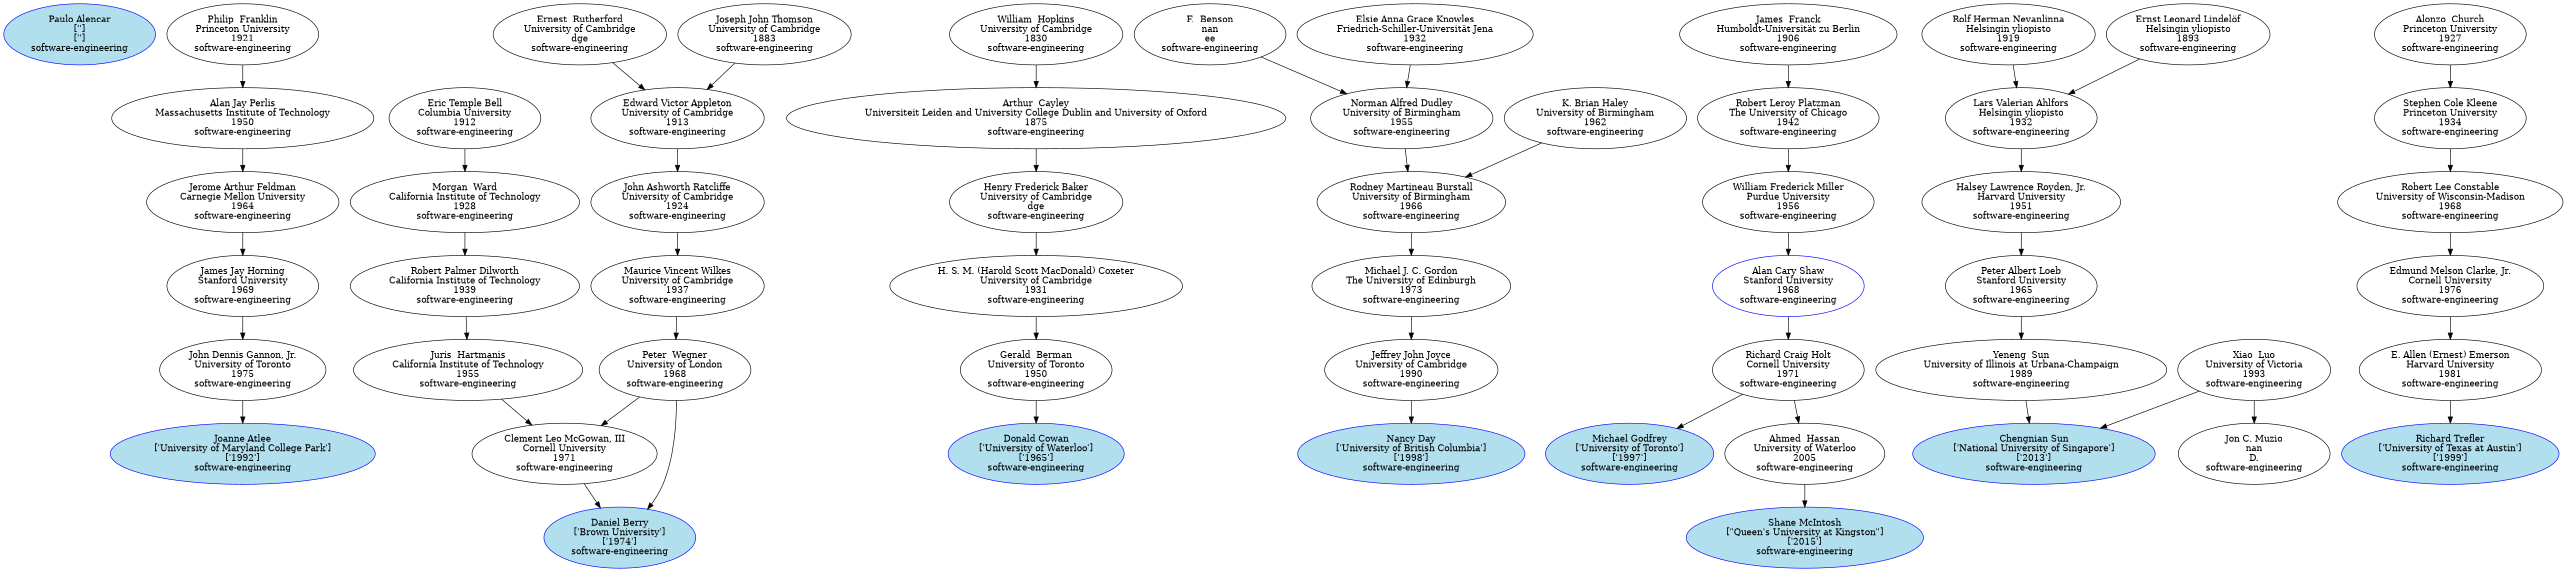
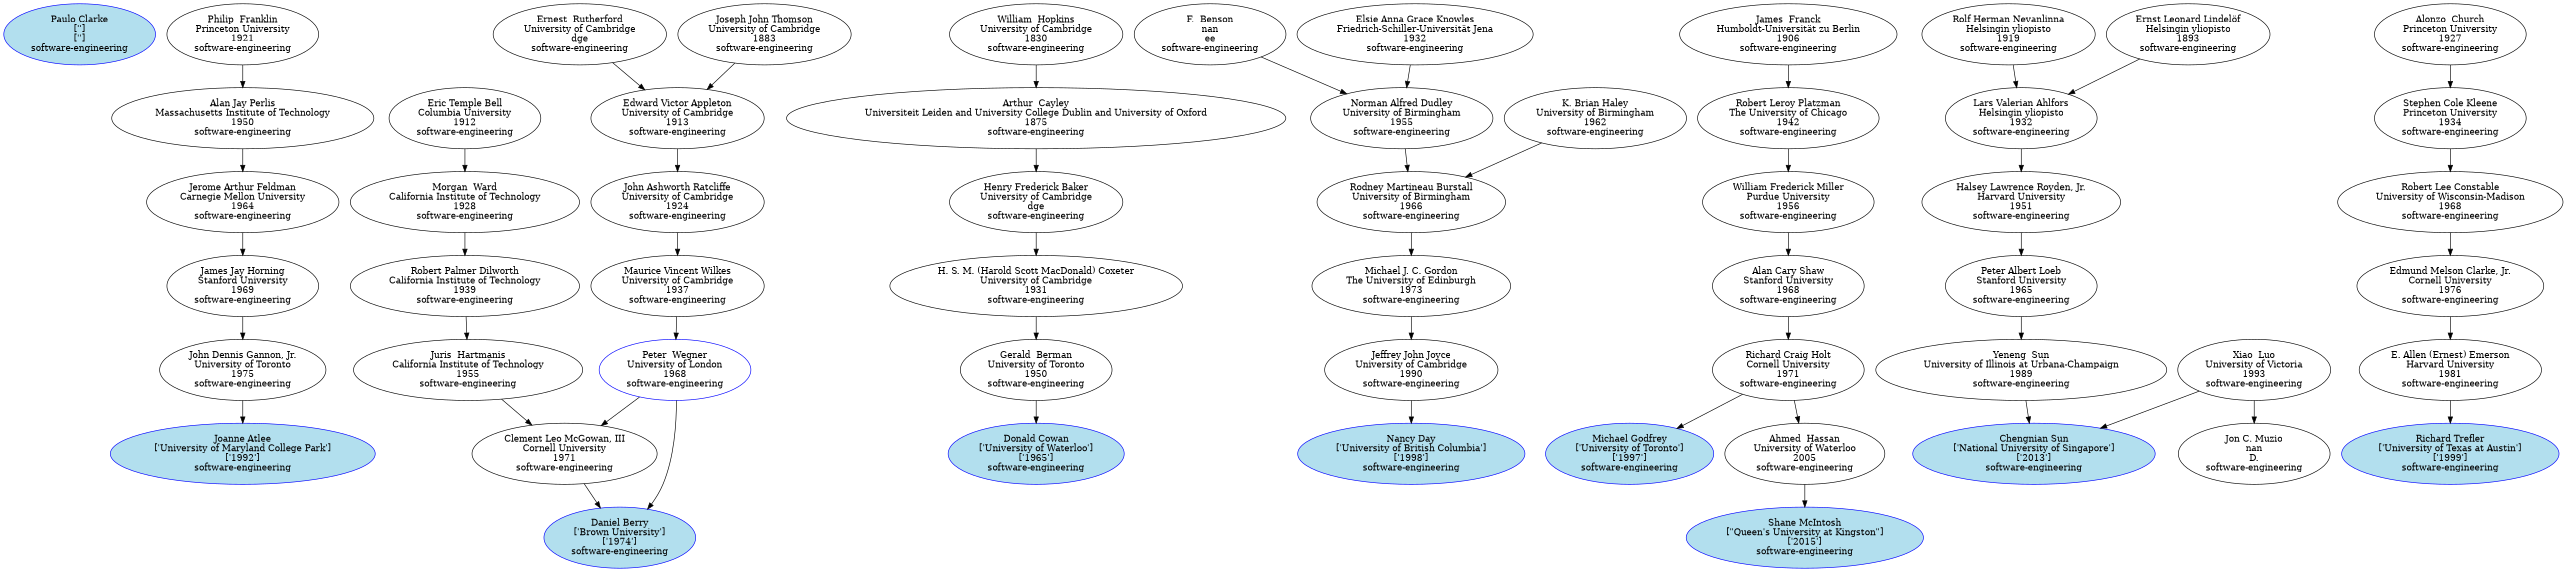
node "Paulo Alencar [''] [''] software-engineering": label "Paulo Alencar [''] [''] software-engineering" -> "Paulo Clarke [''] [''] software-engineering"
node "Alan Cary Shaw Stanford University 1968 software-engineering": color blue -> black
node "Peter  Wegner University of London 1968 software-engineering": color black -> blue
